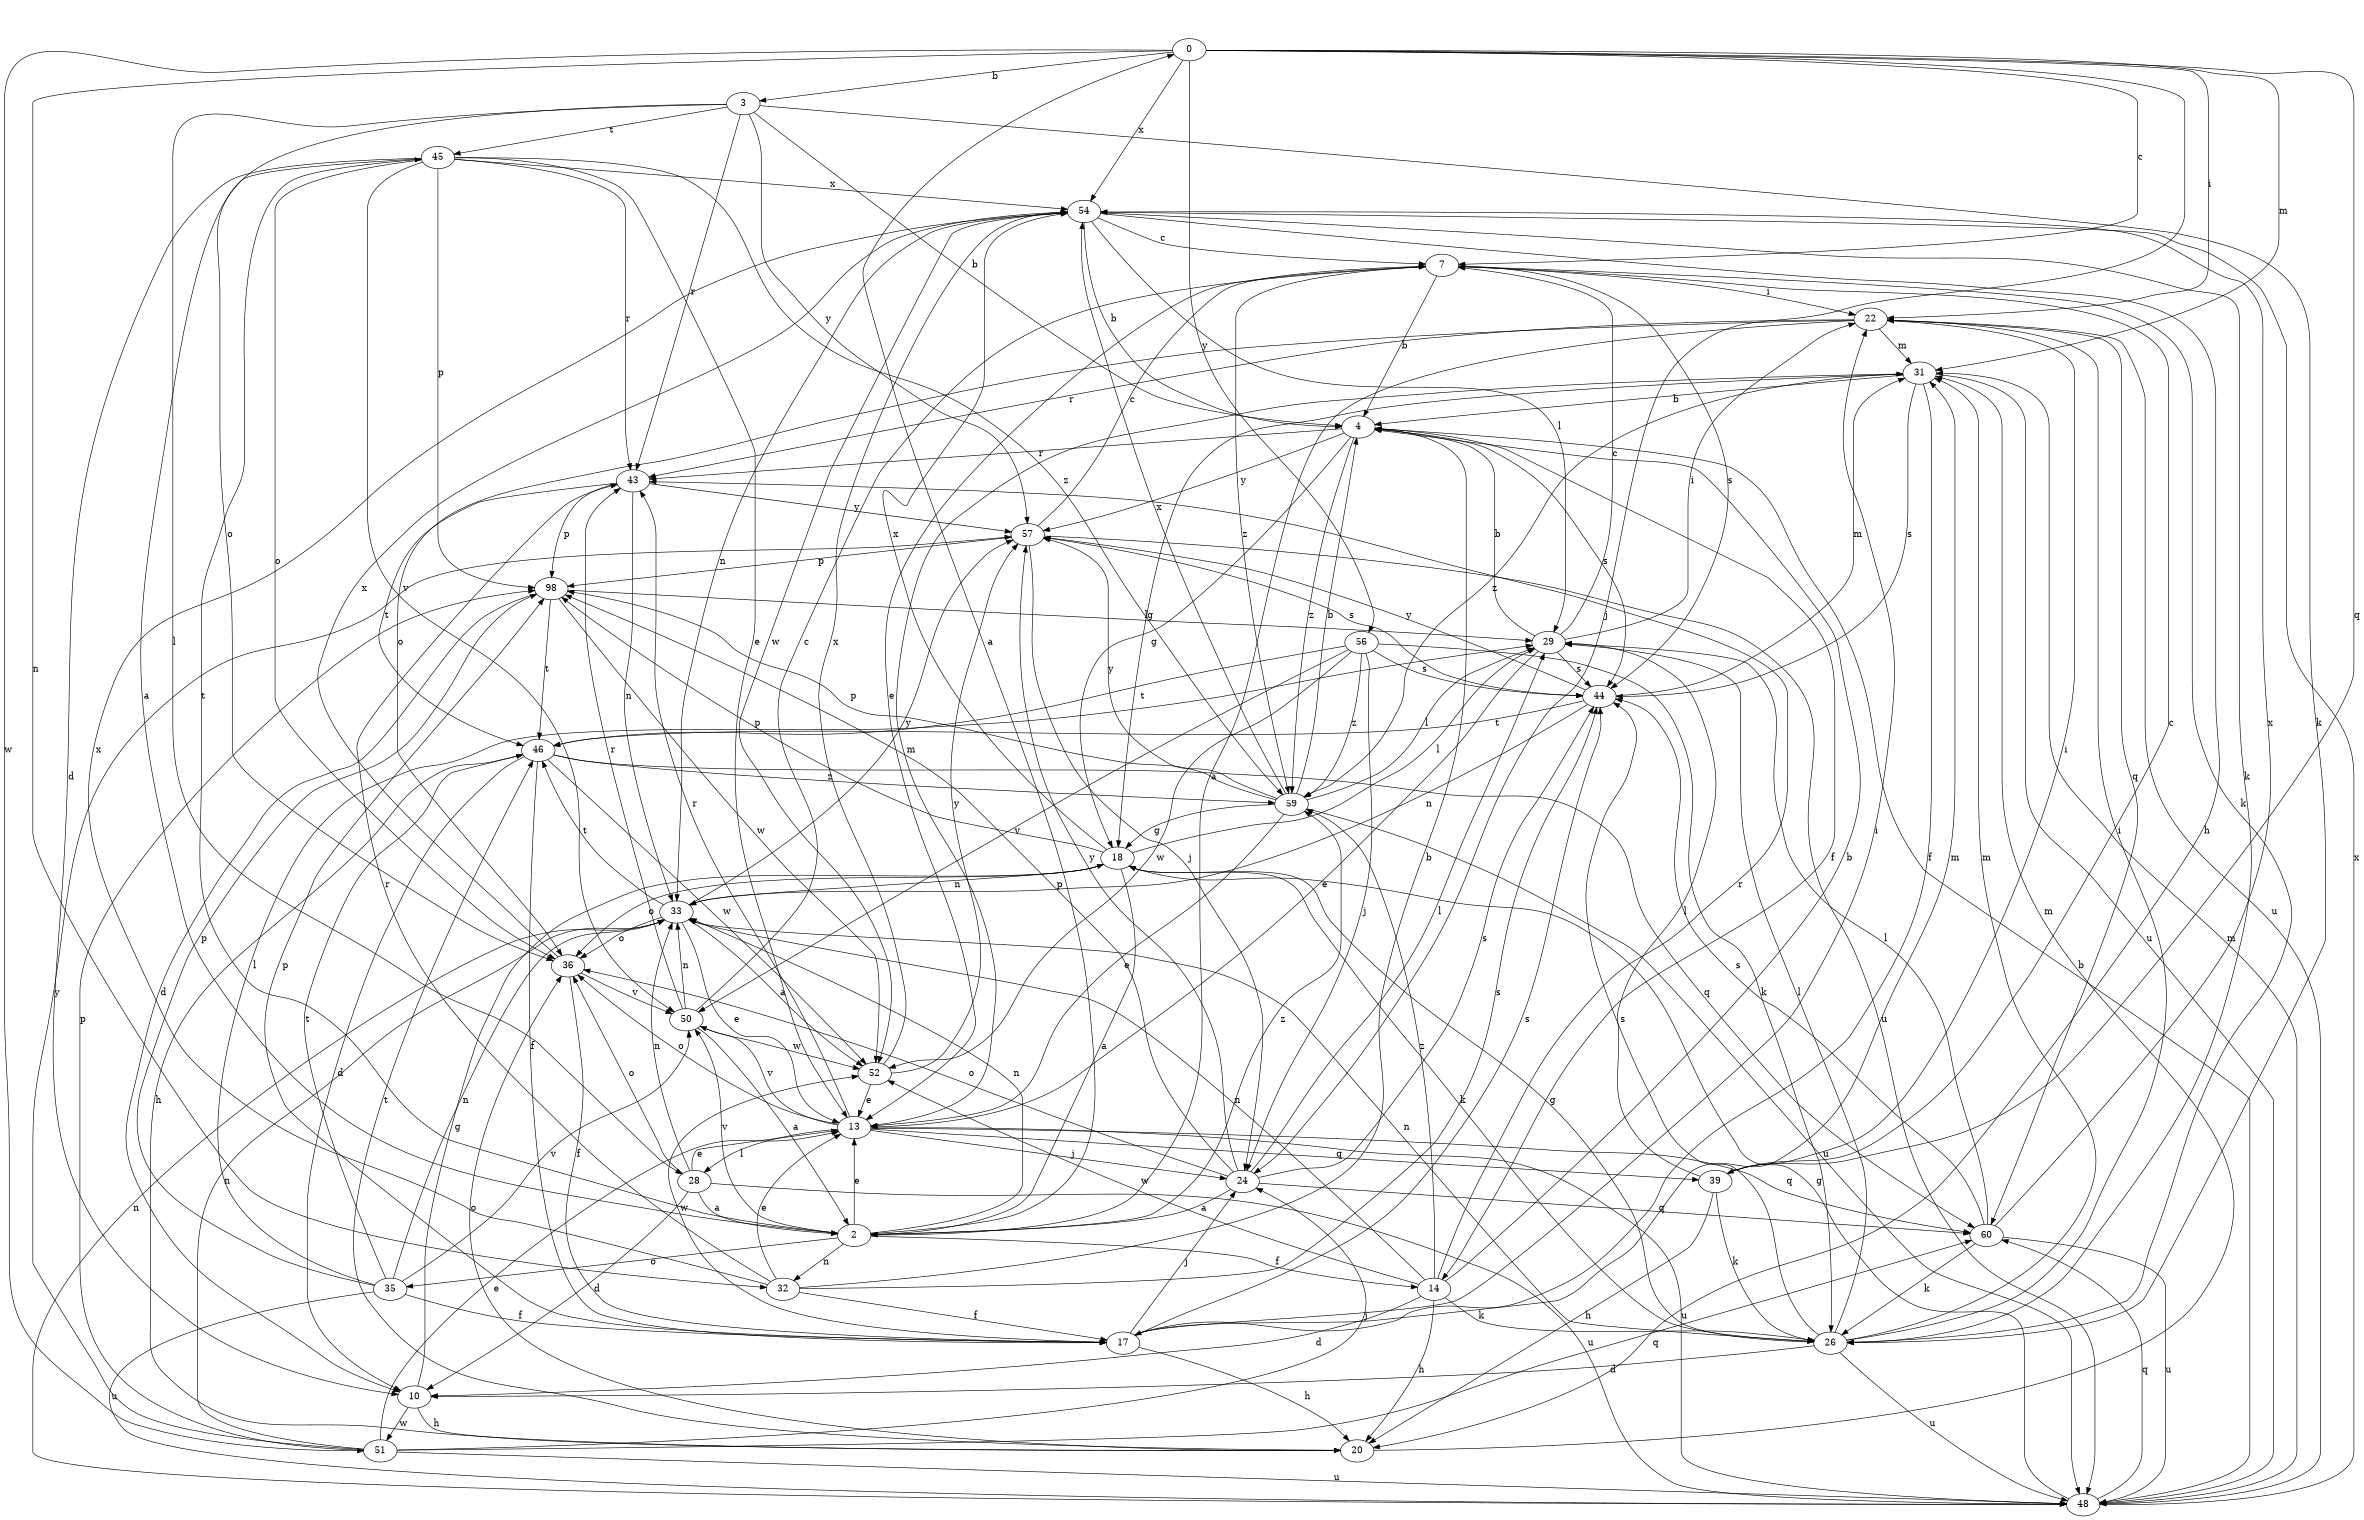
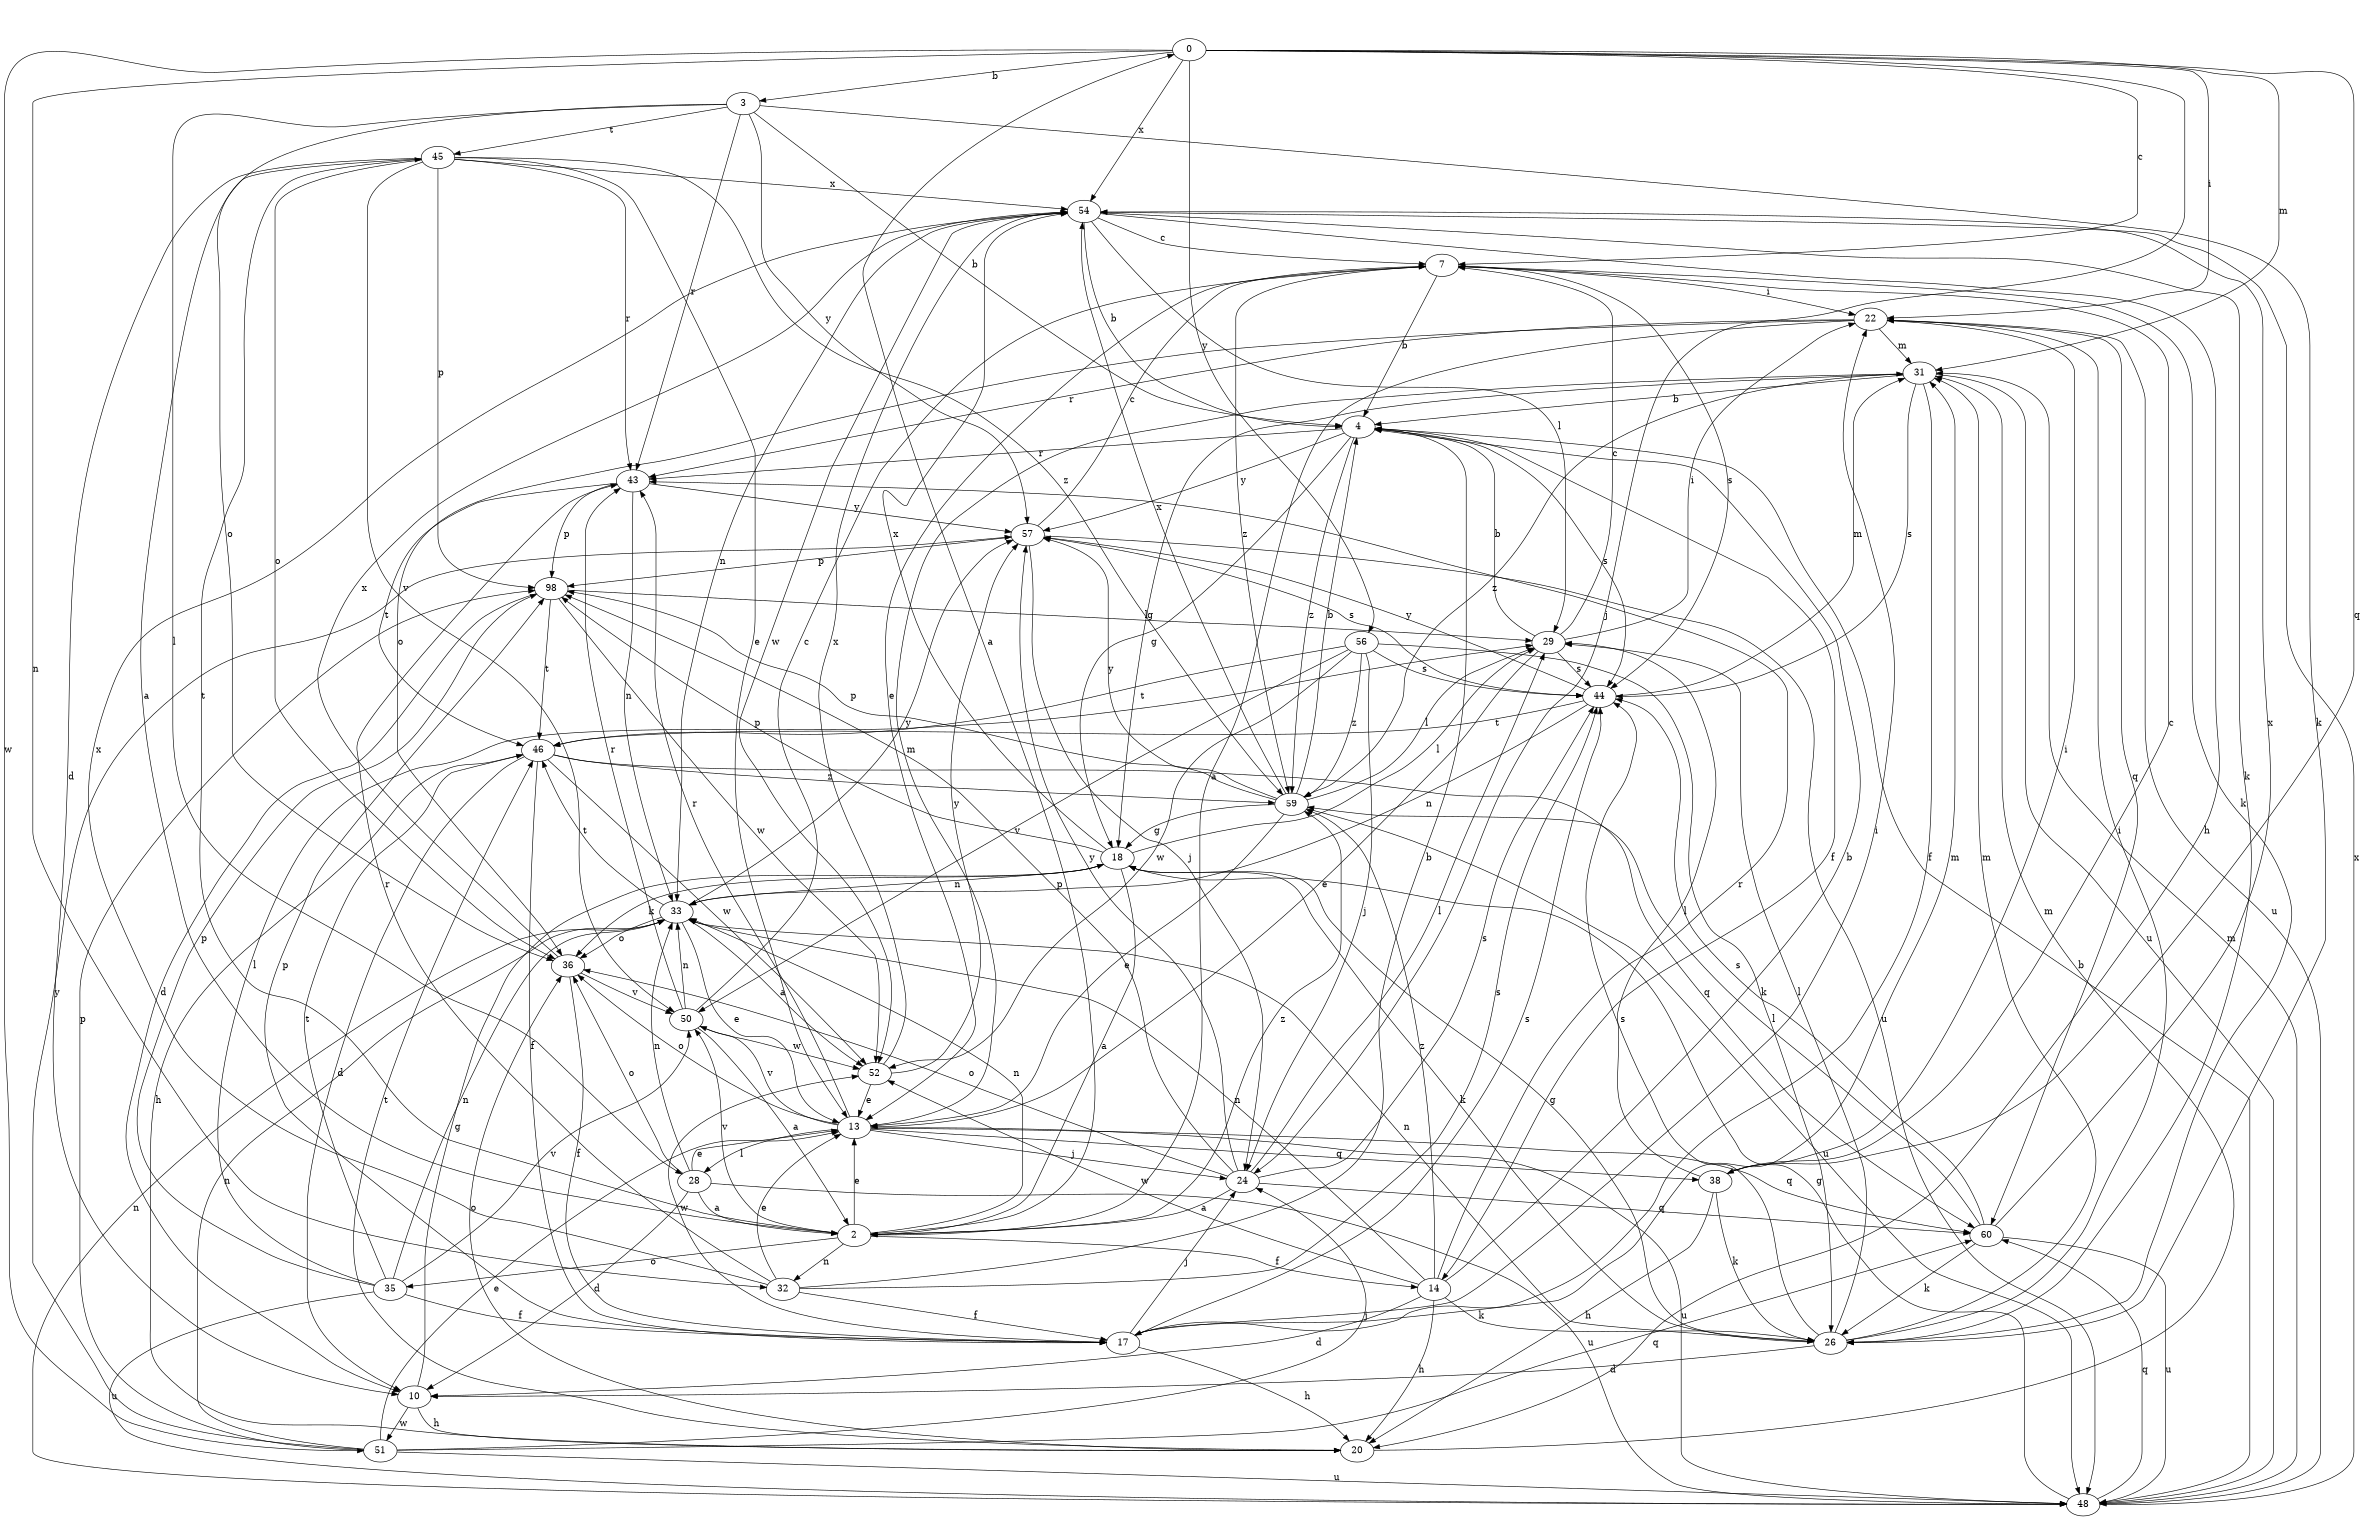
edge "60" -> "29": now "60" -> "59"
edge "18" -> "36": label "o" -> "k"
node "39": label "39" -> "38"
edge "26" -> "48": removed, label "u"
